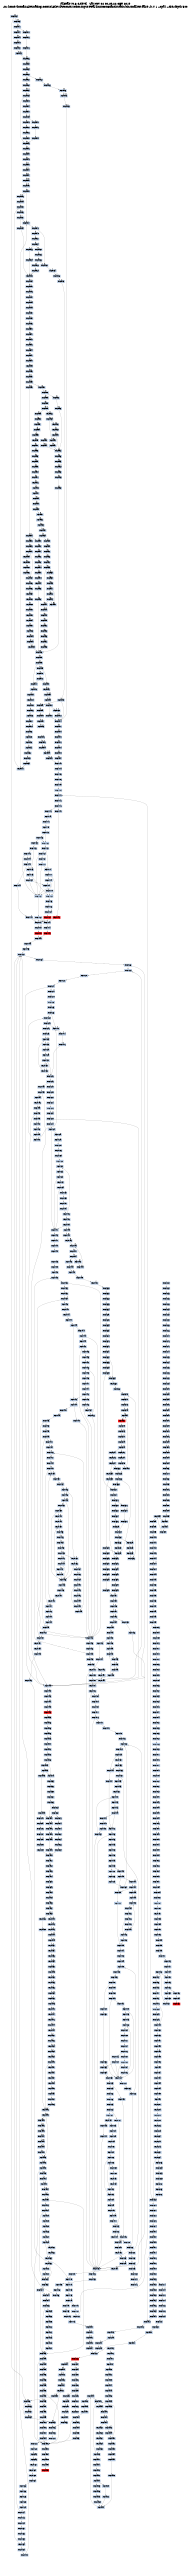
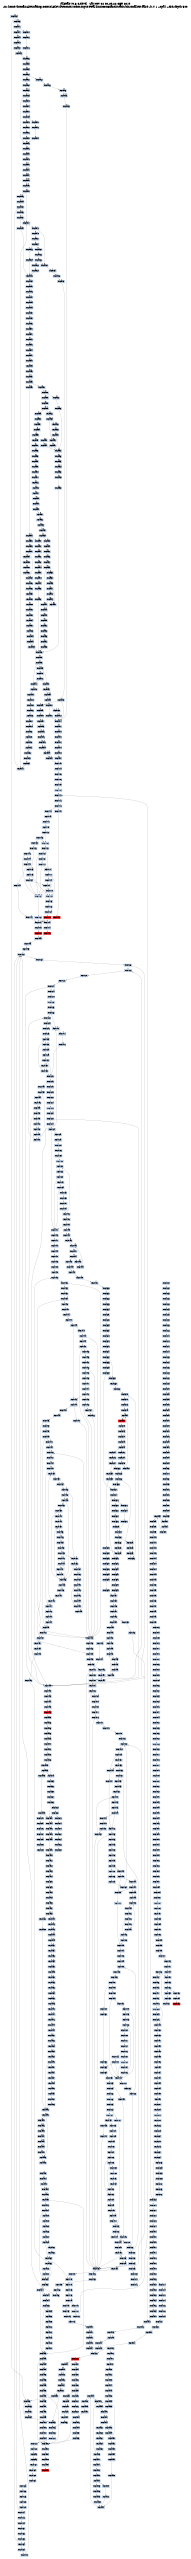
node "0x080a0ba5": added
node "0x08077921": added
node "0x0804babc": removed
